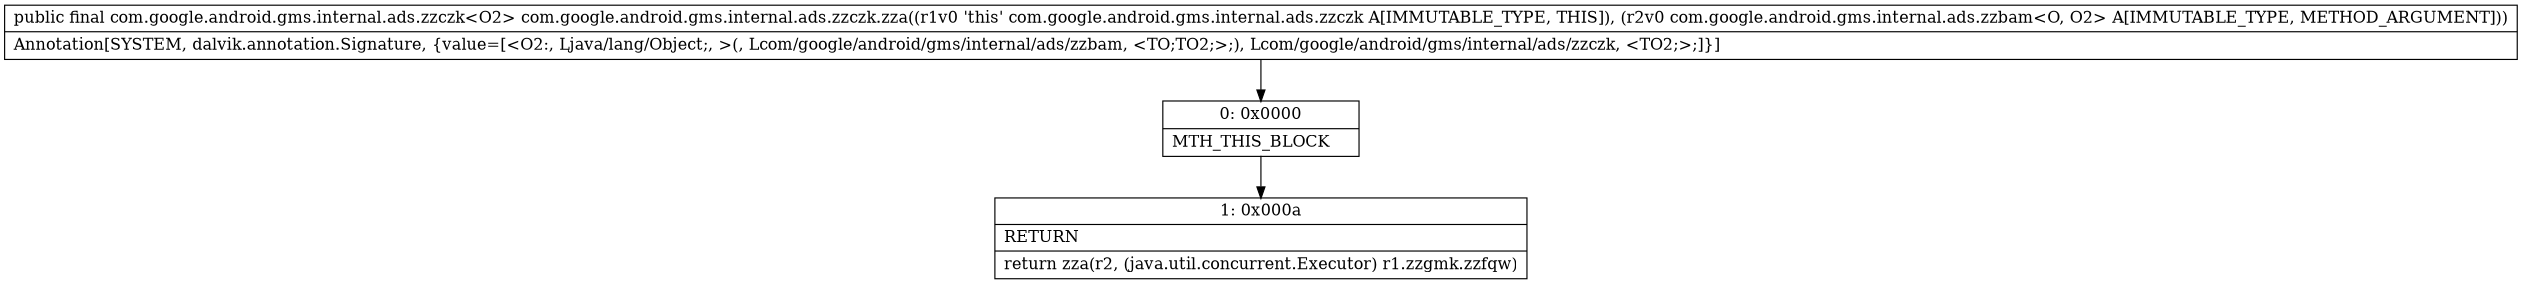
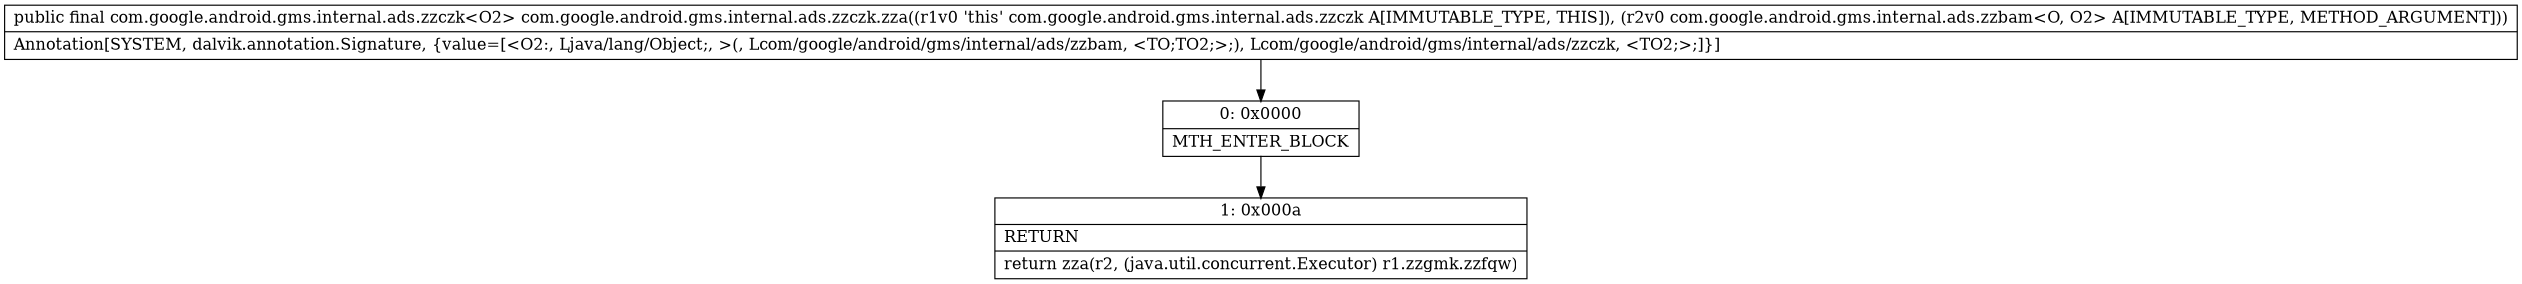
node "0: 0x0000": text "MTH_THIS_BLOCK" -> "MTH_ENTER_BLOCK"
